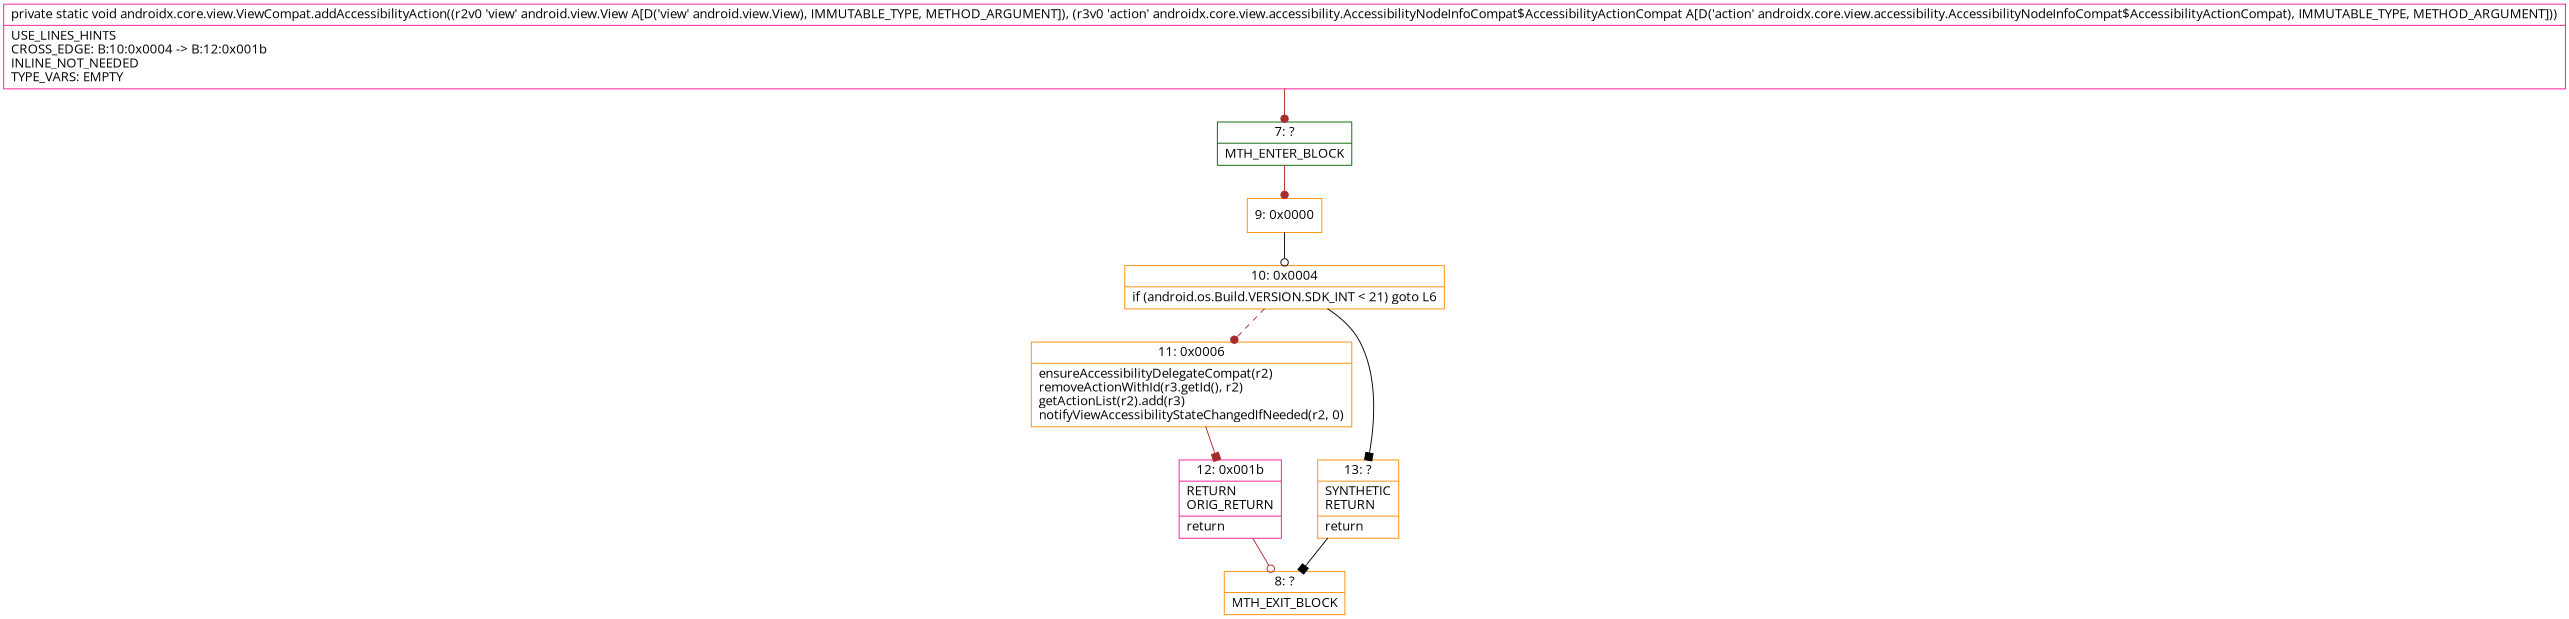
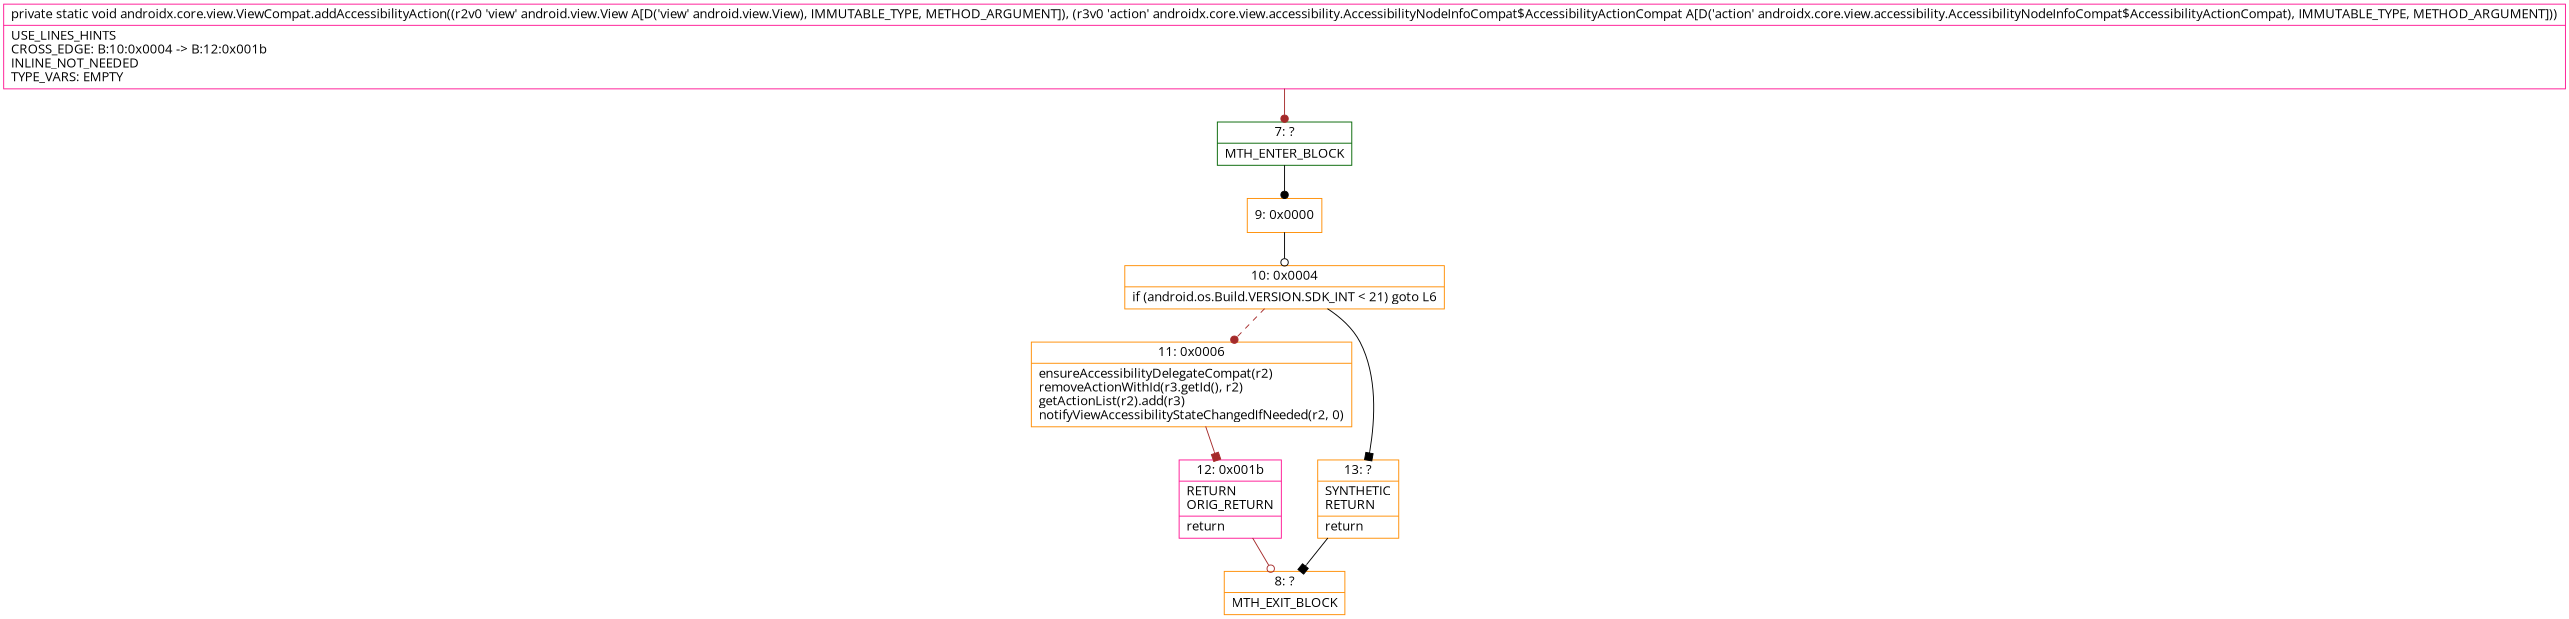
edge "7: ?" -> "9: 0x0000": color brown -> black
